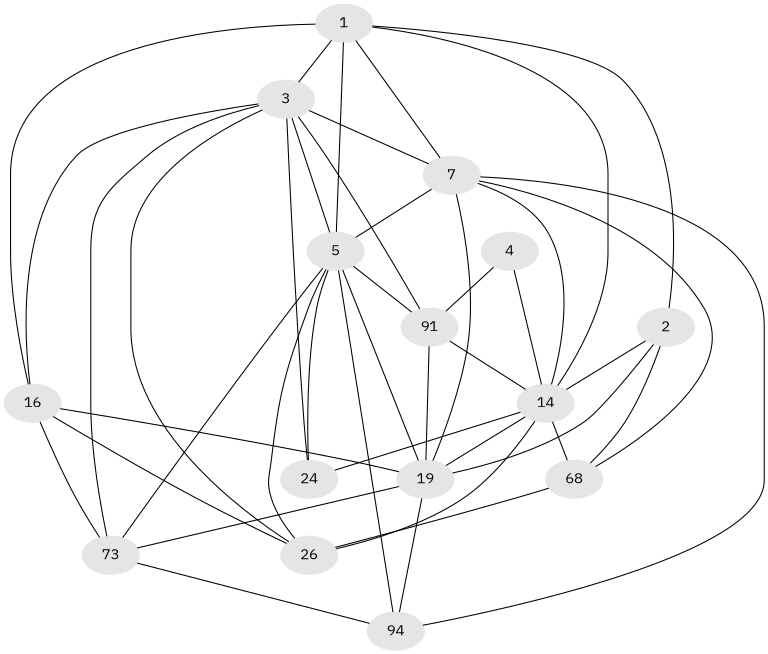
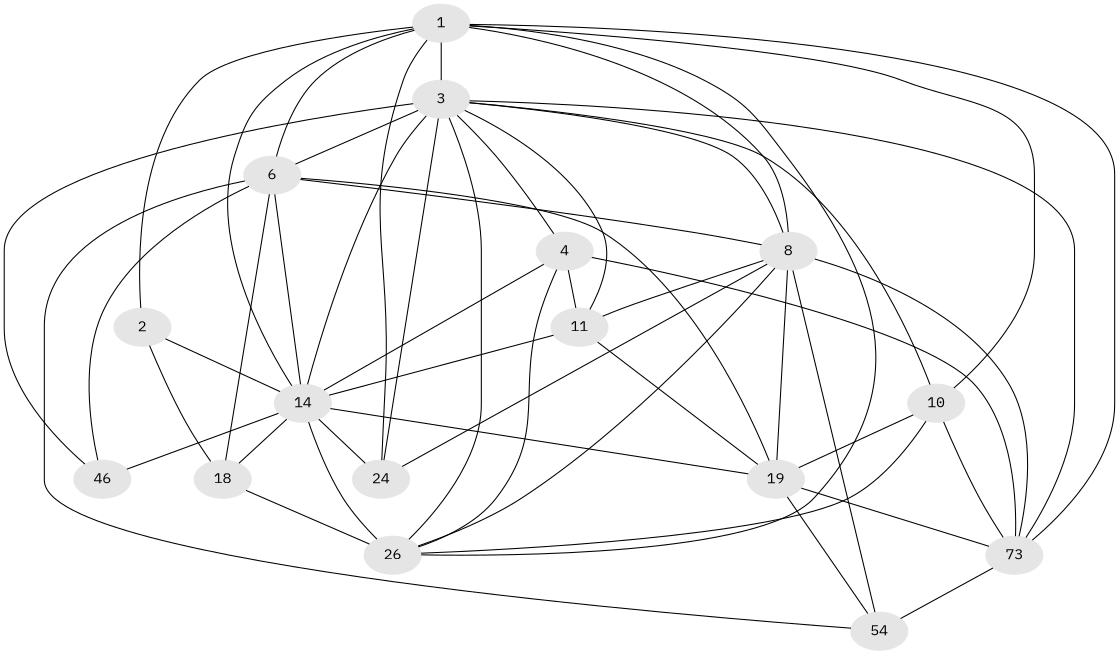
edge "1" -- "73": added
edge "3" -- "4": added
node "7": label "7" -> "6"
edge "3" -- "14": added
edge "1" -- "24": added
node "5": label "5" -> "8"
node "91": label "91" -> "11"
edge "4" -- "73": added
edge "1" -- "26": added
node "16": label "16" -> "10"
edge "4" -- "26": added
edge "2" -- "19": removed
node "46": added
node "68": label "68" -> "18"
node "94": label "94" -> "54"
